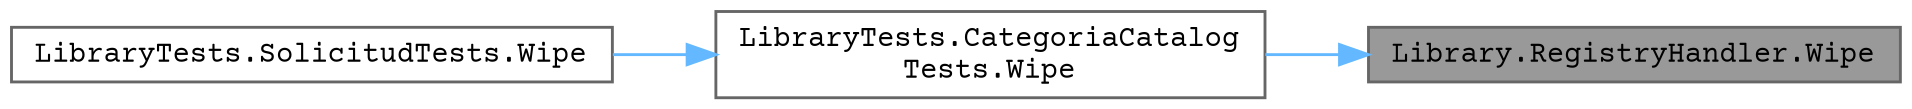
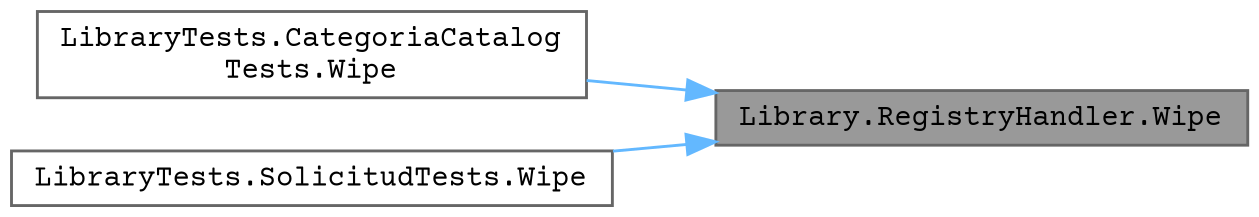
edge "LibraryTests.SolicitudTests.Wipe" -> "LibraryTests.CategoriaCatalog Tests.Wipe": now "LibraryTests.SolicitudTests.Wipe" -> "Library.RegistryHandler.Wipe"
